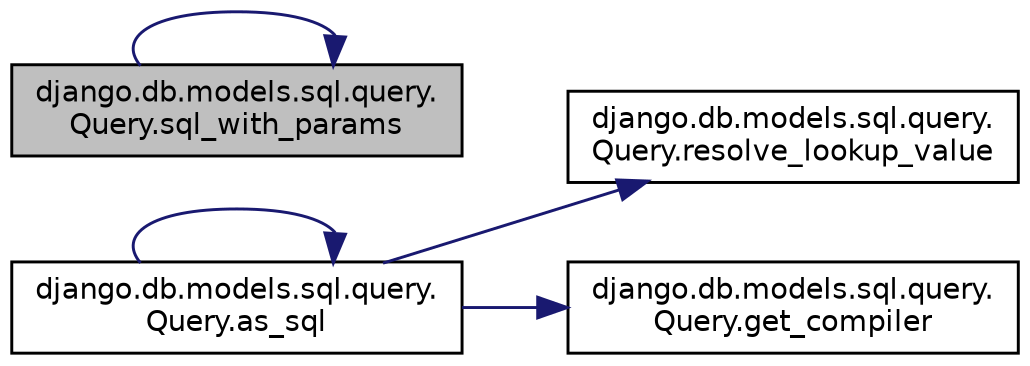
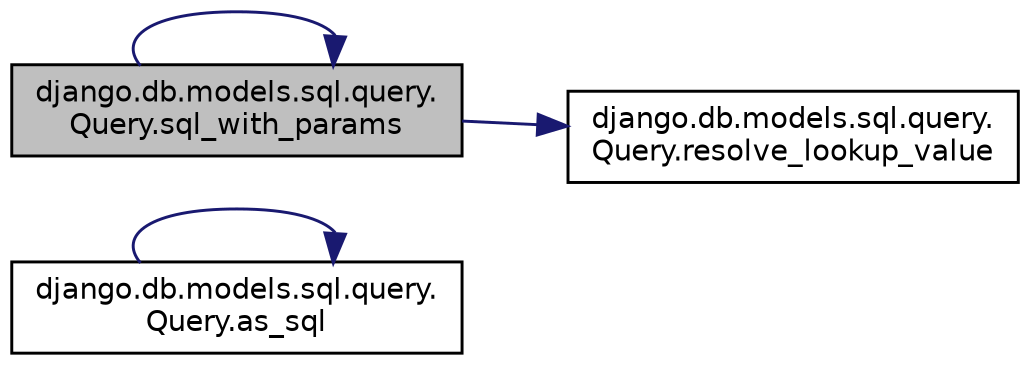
edge "django.db.models.sql.query. Query.as_sql" -> "django.db.models.sql.query. Query.resolve_lookup_value": now "django.db.models.sql.query. Query.sql_with_params" -> "django.db.models.sql.query. Query.resolve_lookup_value"
node "django.db.models.sql.query. Query.get_compiler": removed
